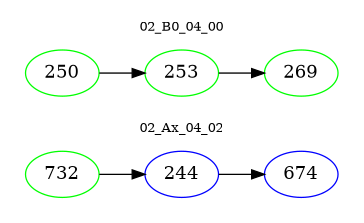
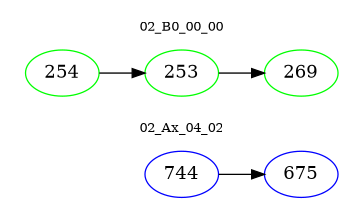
cluster "02_B0_04_00": label "02_B0_04_00" -> "02_B0_00_00"
node "250": label "250" -> "254"
node "732": removed
node "244": label "244" -> "744"
node "674": label "674" -> "675"
